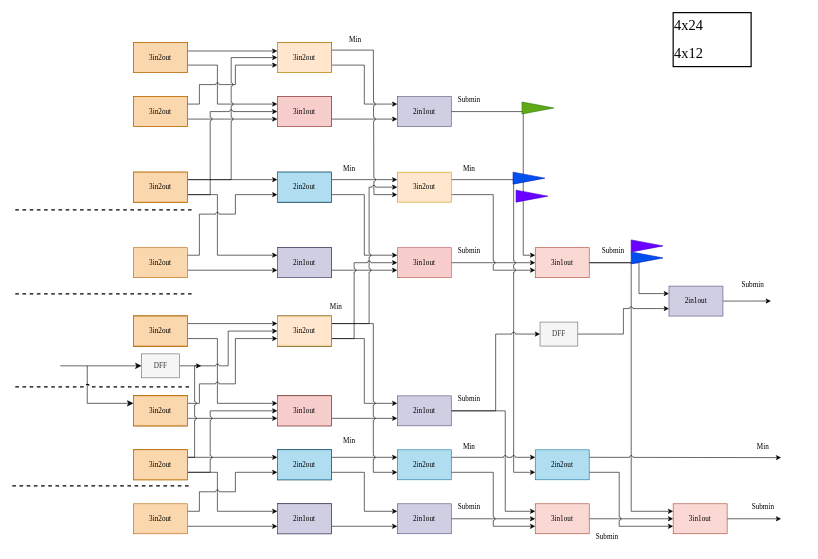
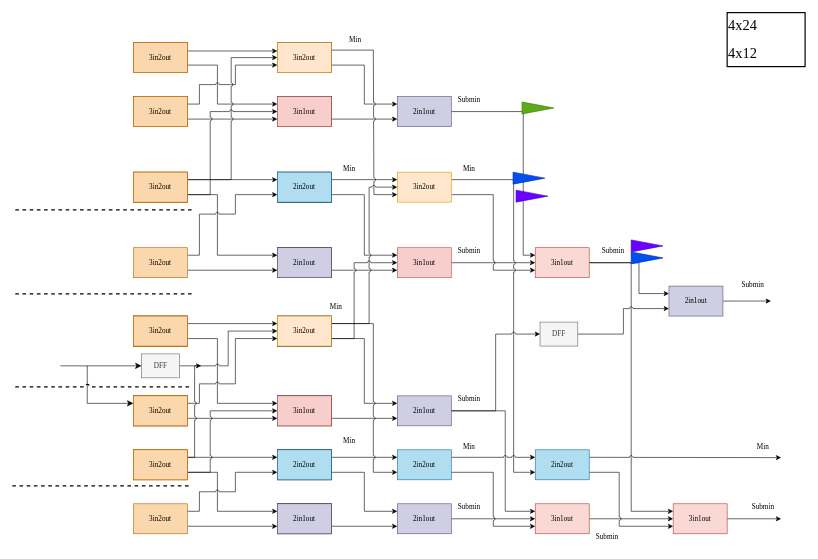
node "4x24 4x12": moved (713, 39) -> (767, 39)
